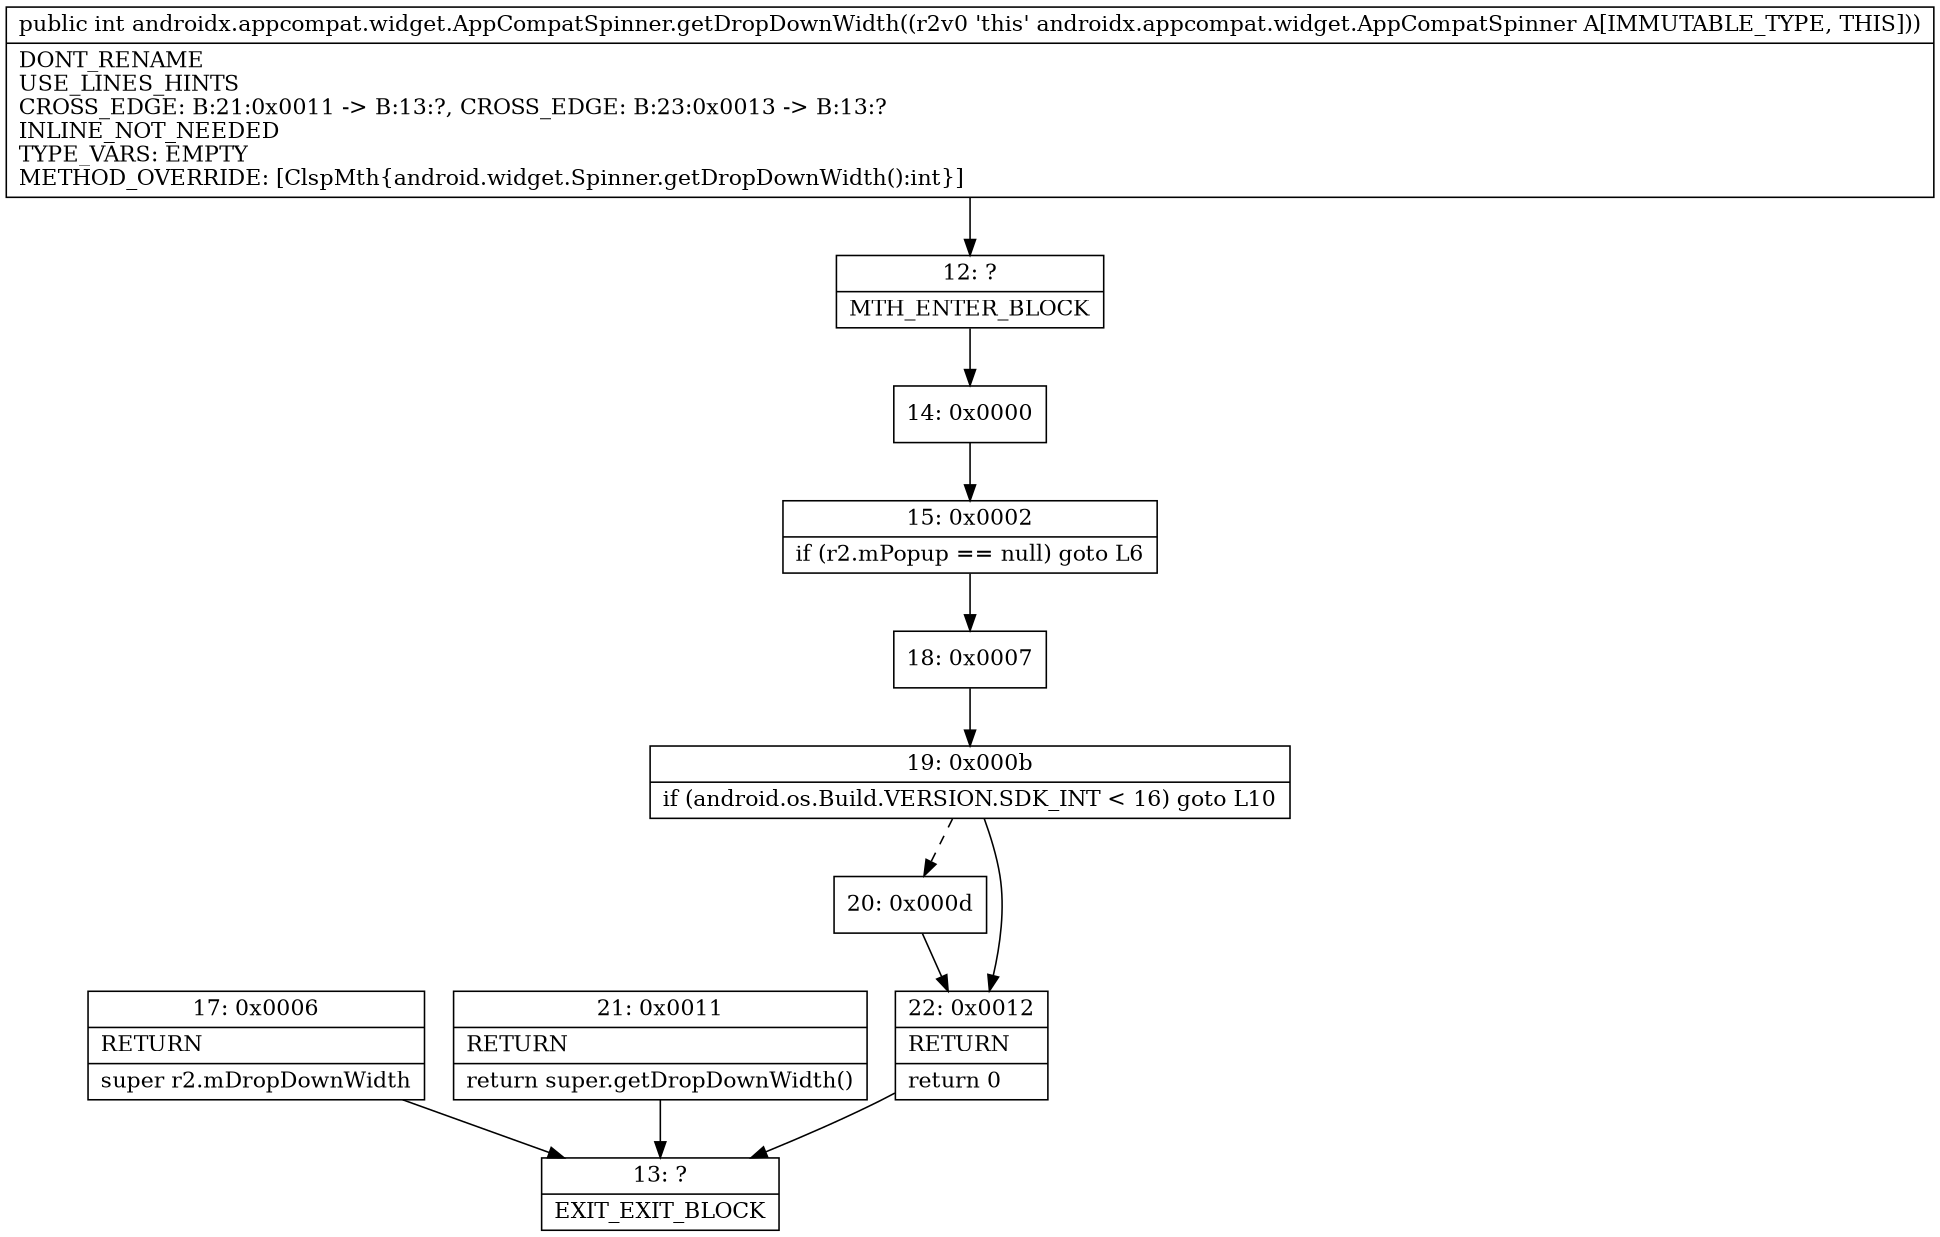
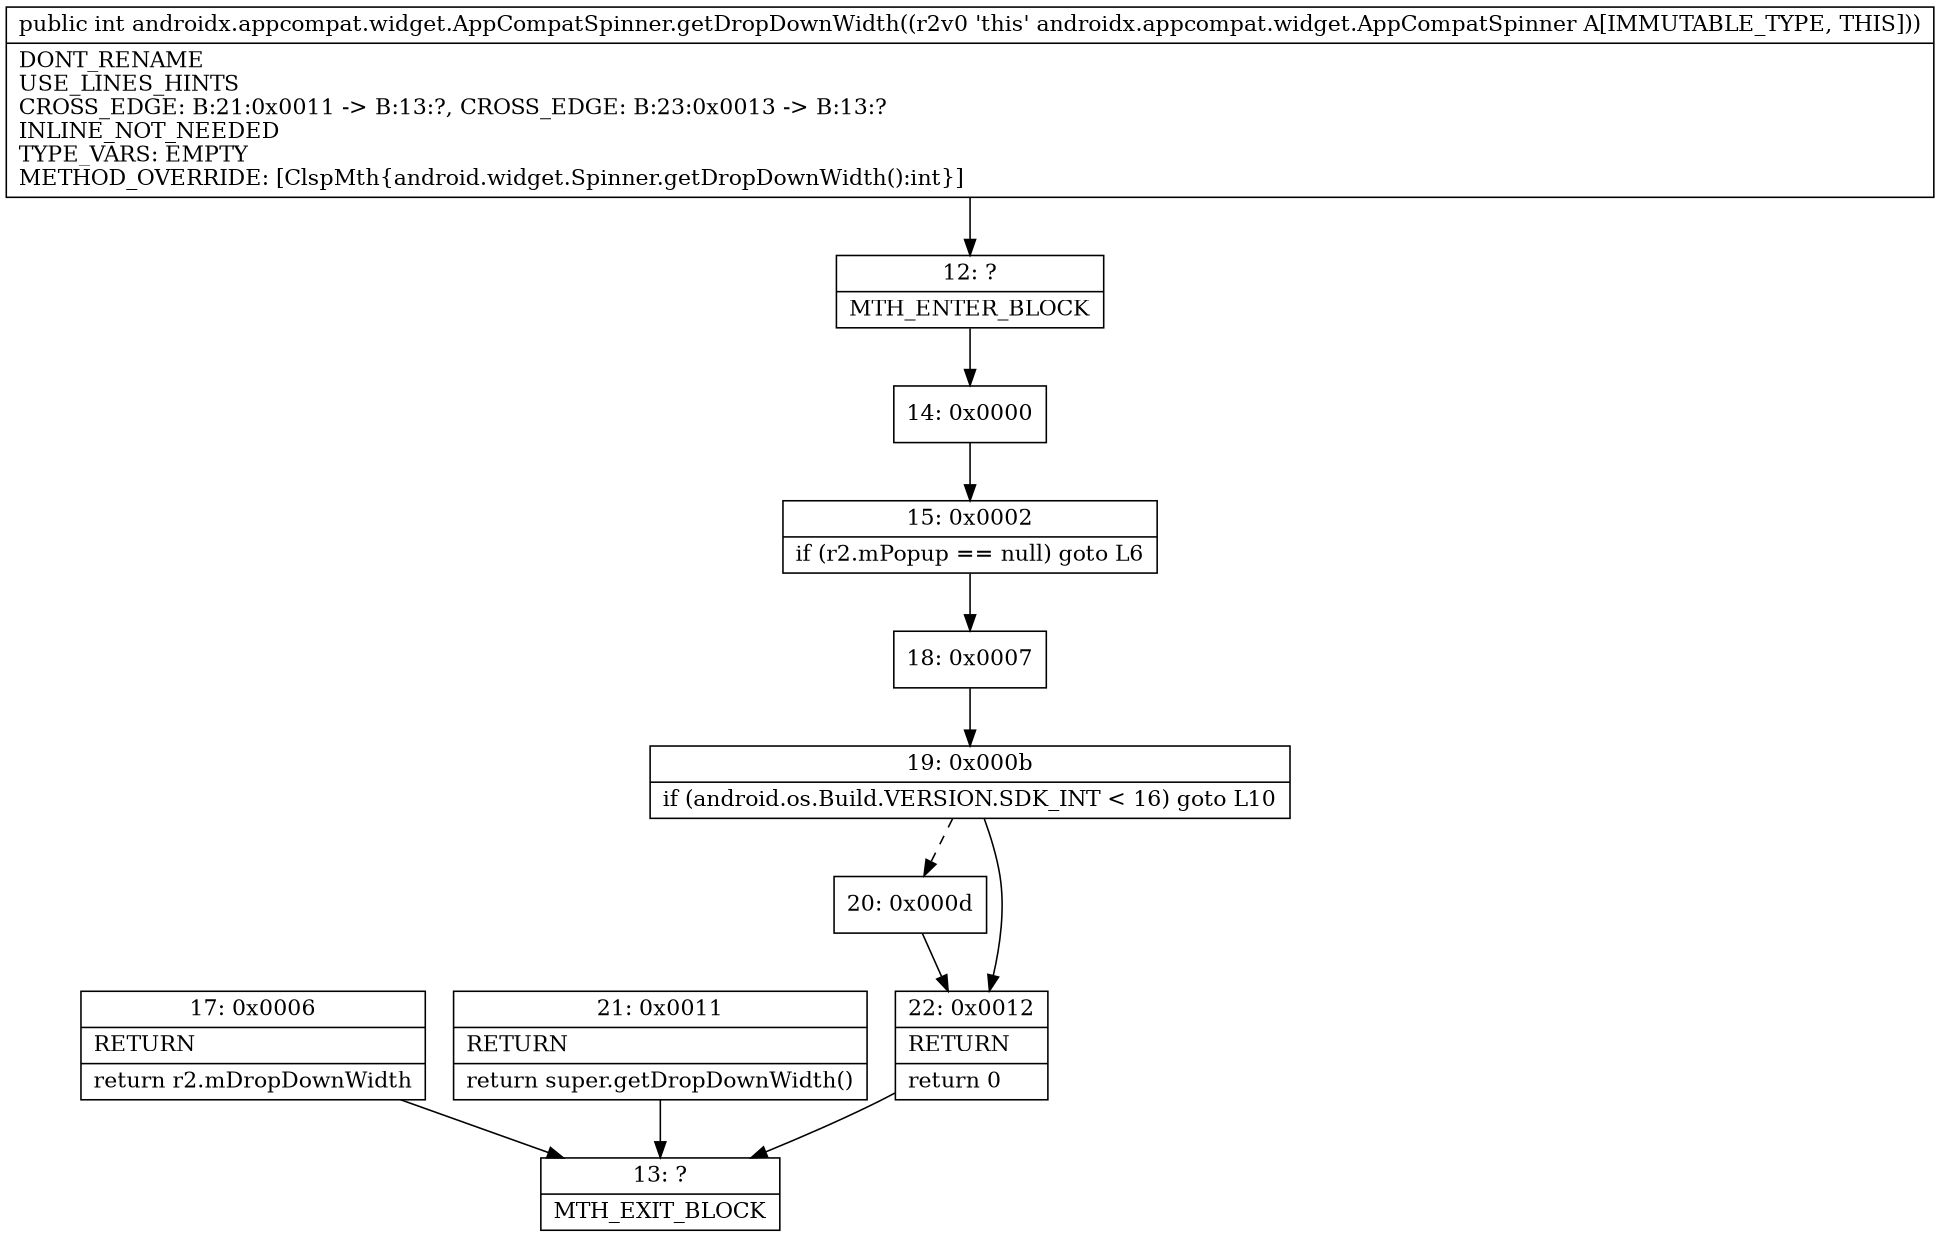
node "17: 0x0006": text "super r2.mDropDownWidth" -> "return r2.mDropDownWidth"
node "13: ?": text "EXIT_EXIT_BLOCK" -> "MTH_EXIT_BLOCK"
